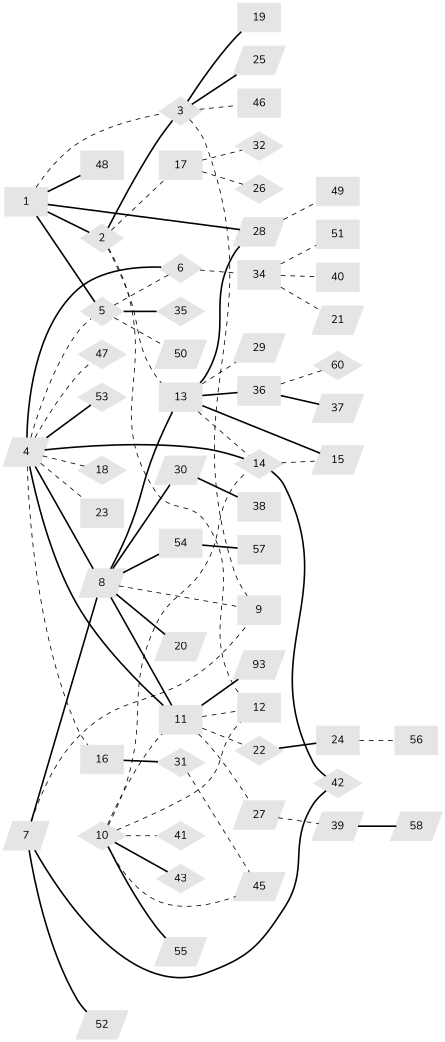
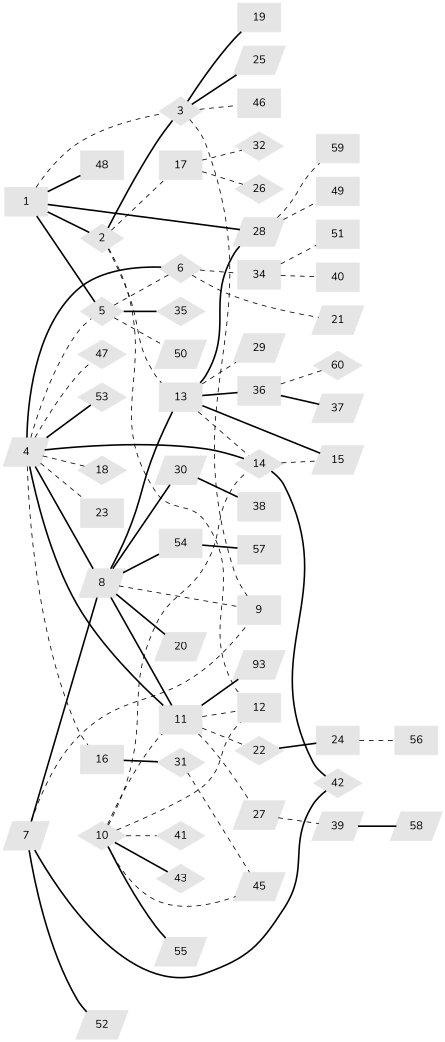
node "59": added
edge "34" -- "21": now "6" -- "21"
